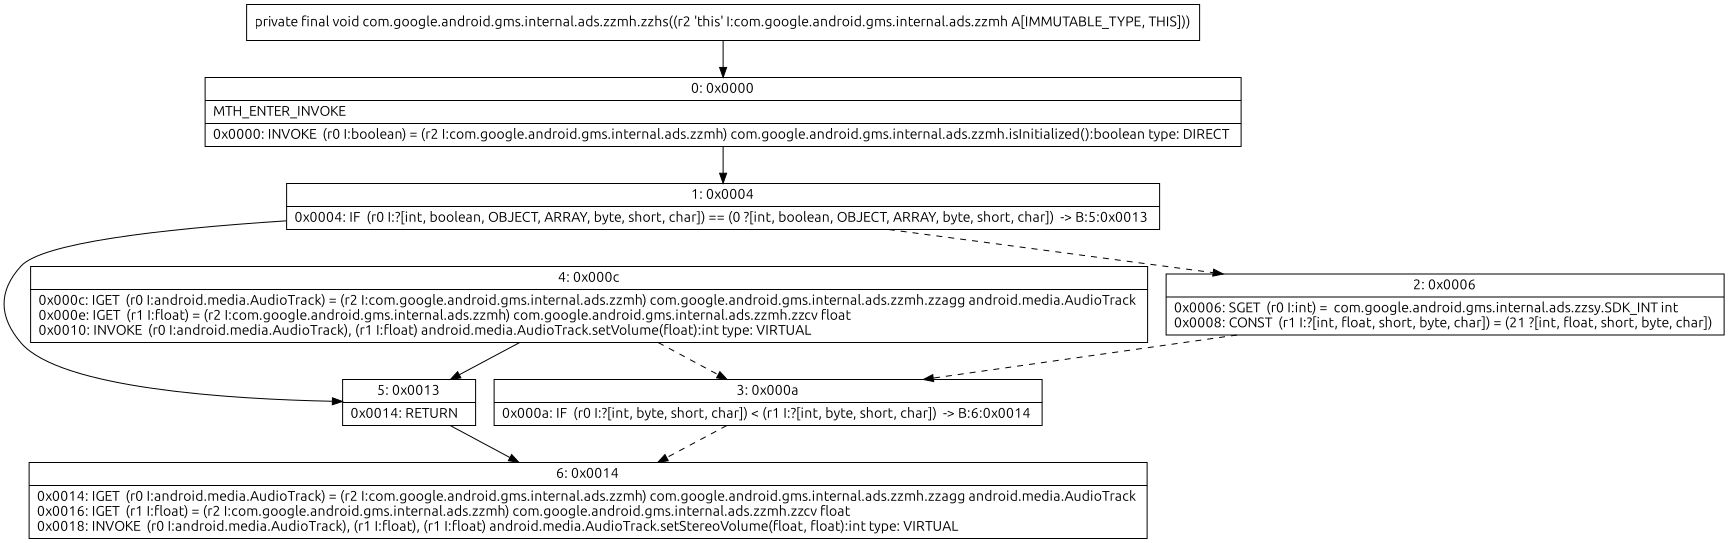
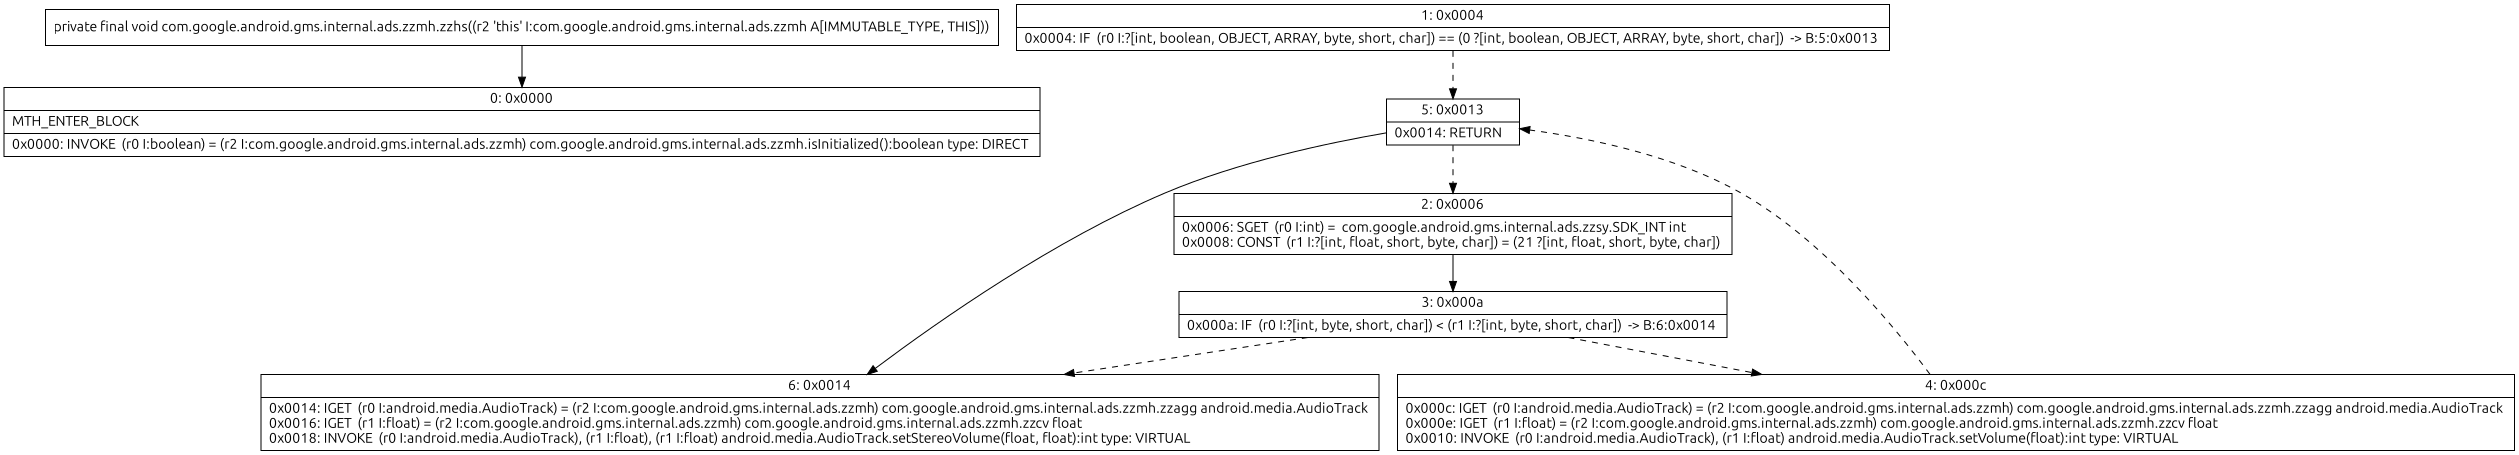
node "0: 0x0000": text "MTH_ENTER_INVOKE" -> "MTH_ENTER_BLOCK"
edge "0: 0x0000" -> "1: 0x0004": removed
edge "1: 0x0004" -> "2: 0x0006": now "5: 0x0013" -> "2: 0x0006"
edge "1: 0x0004" -> "5: 0x0013": style solid -> dashed
edge "2: 0x0006" -> "3: 0x000a": style dashed -> solid
edge "4: 0x000c" -> "5: 0x0013": style solid -> dashed
edge "4: 0x000c" -> "3: 0x000a": reversed
